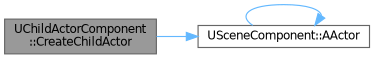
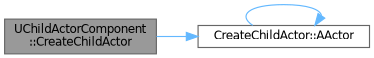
node "USceneComponent::AActor": label "USceneComponent::AActor" -> "CreateChildActor::AActor"
